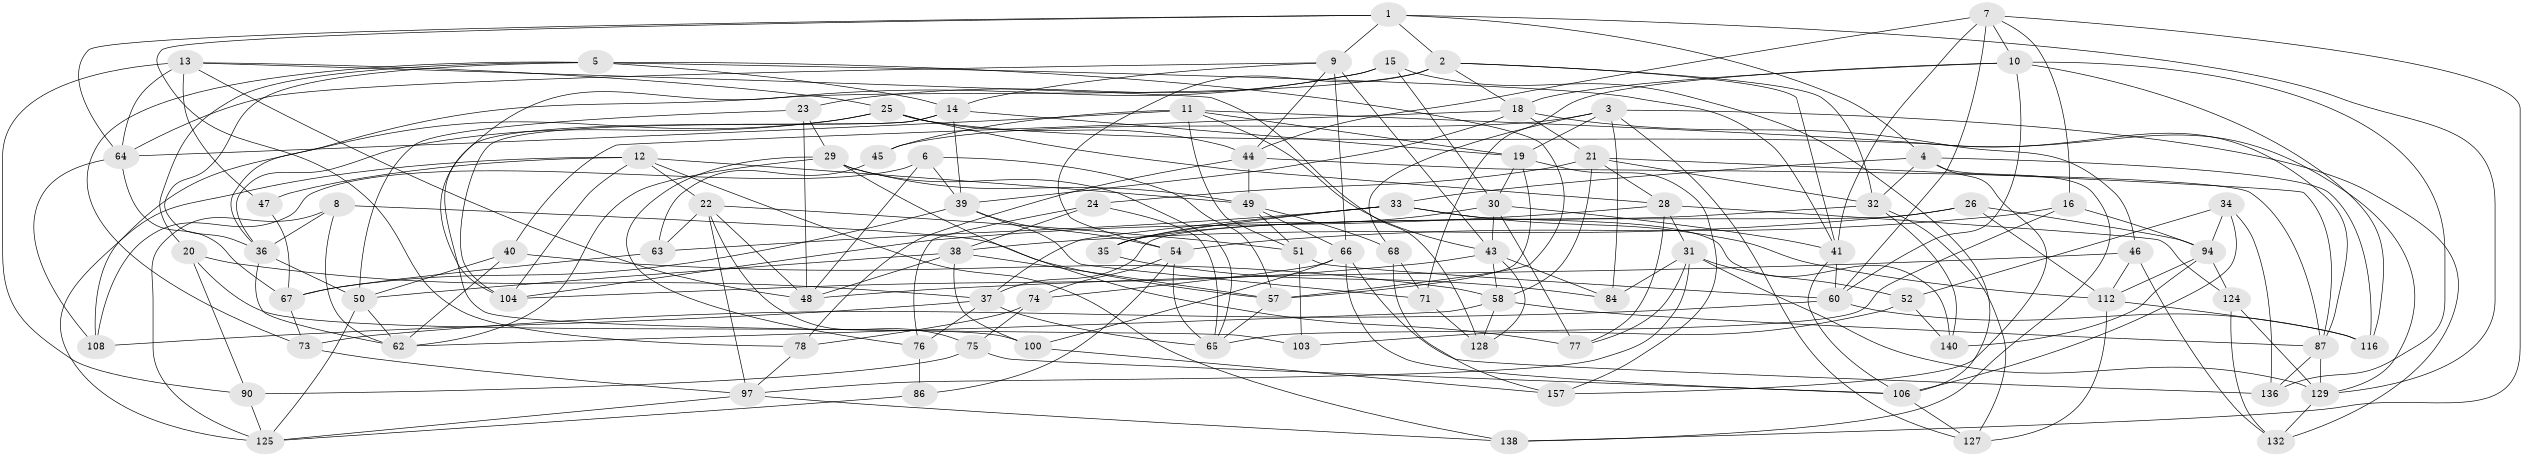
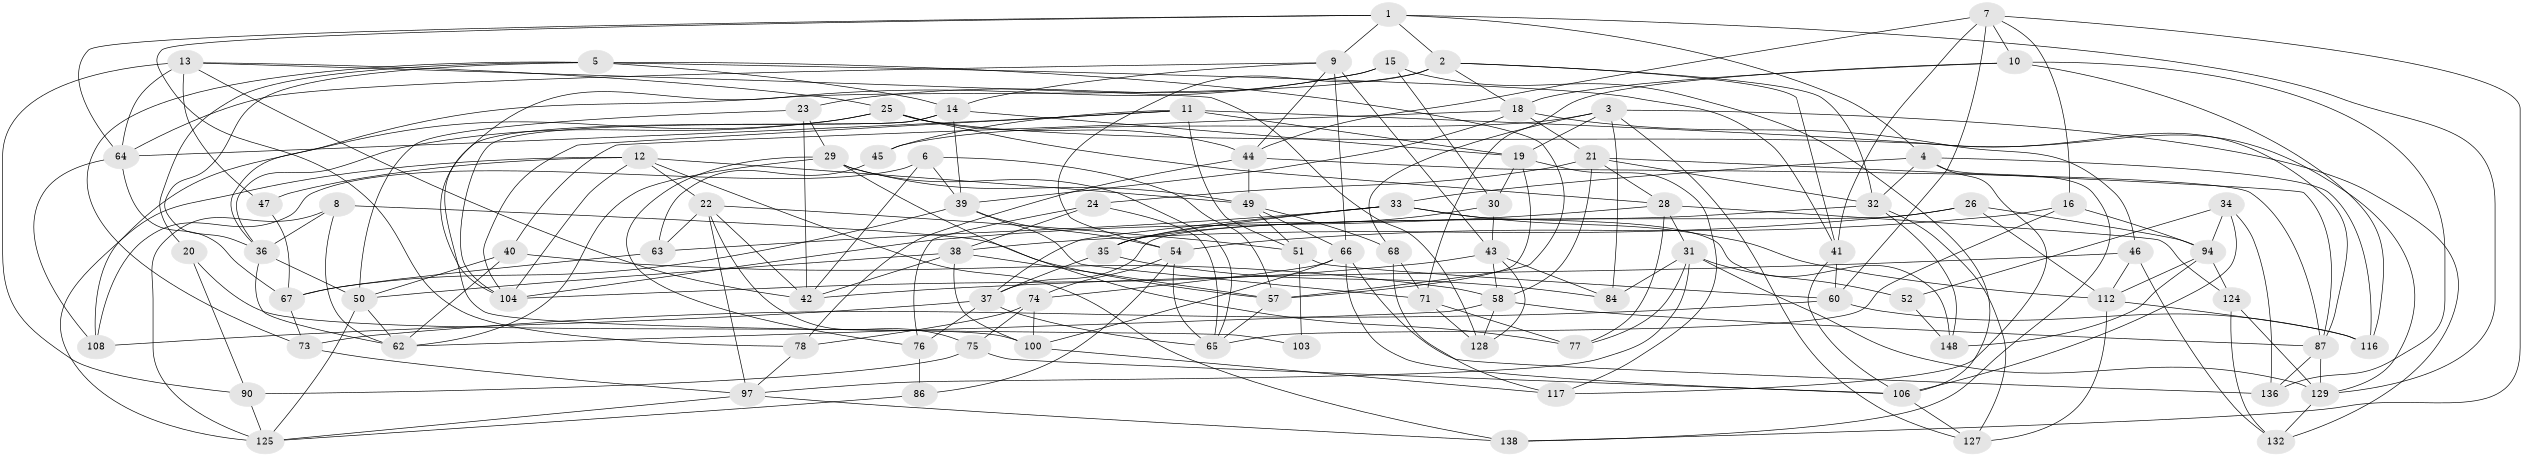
edge "11" -- "43": now "11" -- "104"
edge "30" -- "41": removed
edge "10" -- "60": removed
edge "30" -- "77": now "71" -- "77"
edge "20" -- "37": now "35" -- "37"
node "48": label "48" -> "42"
edge "74" -- "100": added
edge "52" -- "103": removed
node "140": label "140" -> "148"
node "157": label "157" -> "117"
